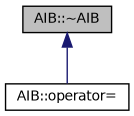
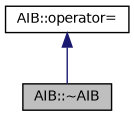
edge "AIB::operator=" -> "AIB::~AIB": reversed
